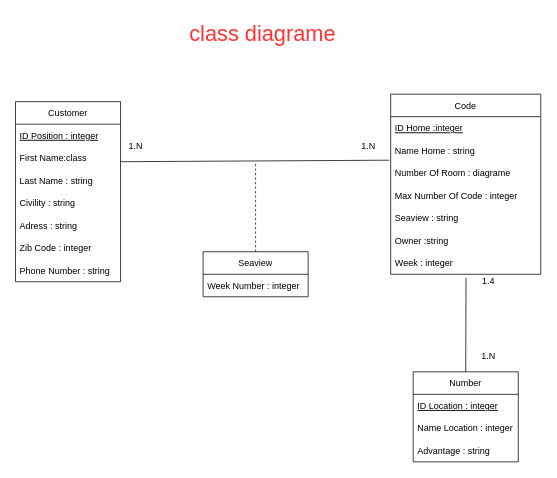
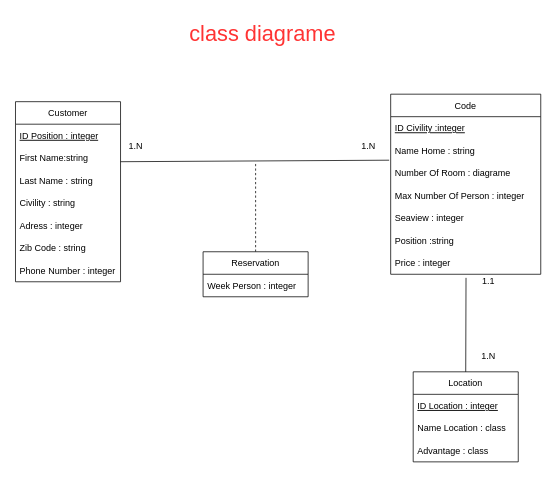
node "ID Home :integer": label "ID Home :integer" -> "ID Civility :integer"
node "First Name:class": label "First Name:class" -> "First Name:string"
node "Max Number Of Code : integer": label "Max Number Of Code : integer" -> "Max Number Of Person : integer"
node "Seaview : string": label "Seaview : string" -> "Seaview : integer"
node "Adress : string": label "Adress : string" -> "Adress : integer"
node "Owner :string": label "Owner :string" -> "Position :string"
node "Zib Code : integer": label "Zib Code : integer" -> "Zib Code : string"
node "Seaview": label "Seaview" -> "Reservation"
node "Week : integer": label "Week : integer" -> "Price : integer"
node "Phone Number : string": label "Phone Number : string" -> "Phone Number : integer"
node "1.4": label "1.4" -> "1.1"
node "Week Number : integer": label "Week Number : integer" -> "Week Person : integer"
node "Number": label "Number" -> "Location"
node "Name Location : integer": label "Name Location : integer" -> "Name Location : class"
node "Advantage : string": label "Advantage : string" -> "Advantage : class"
